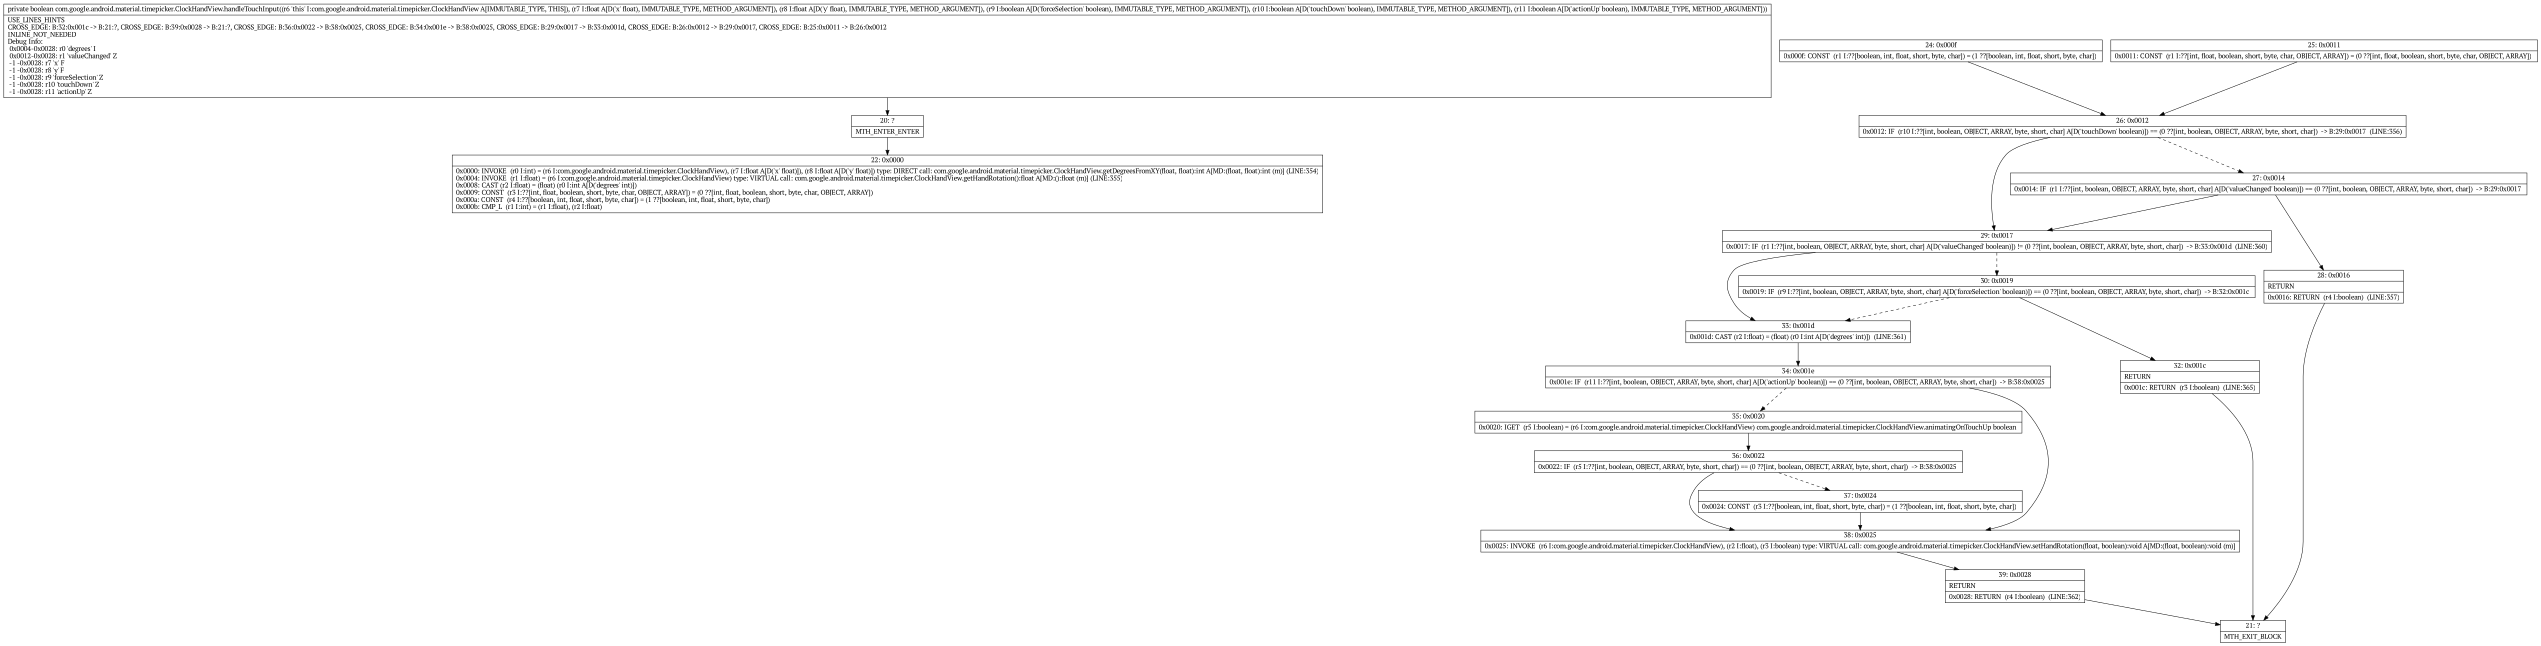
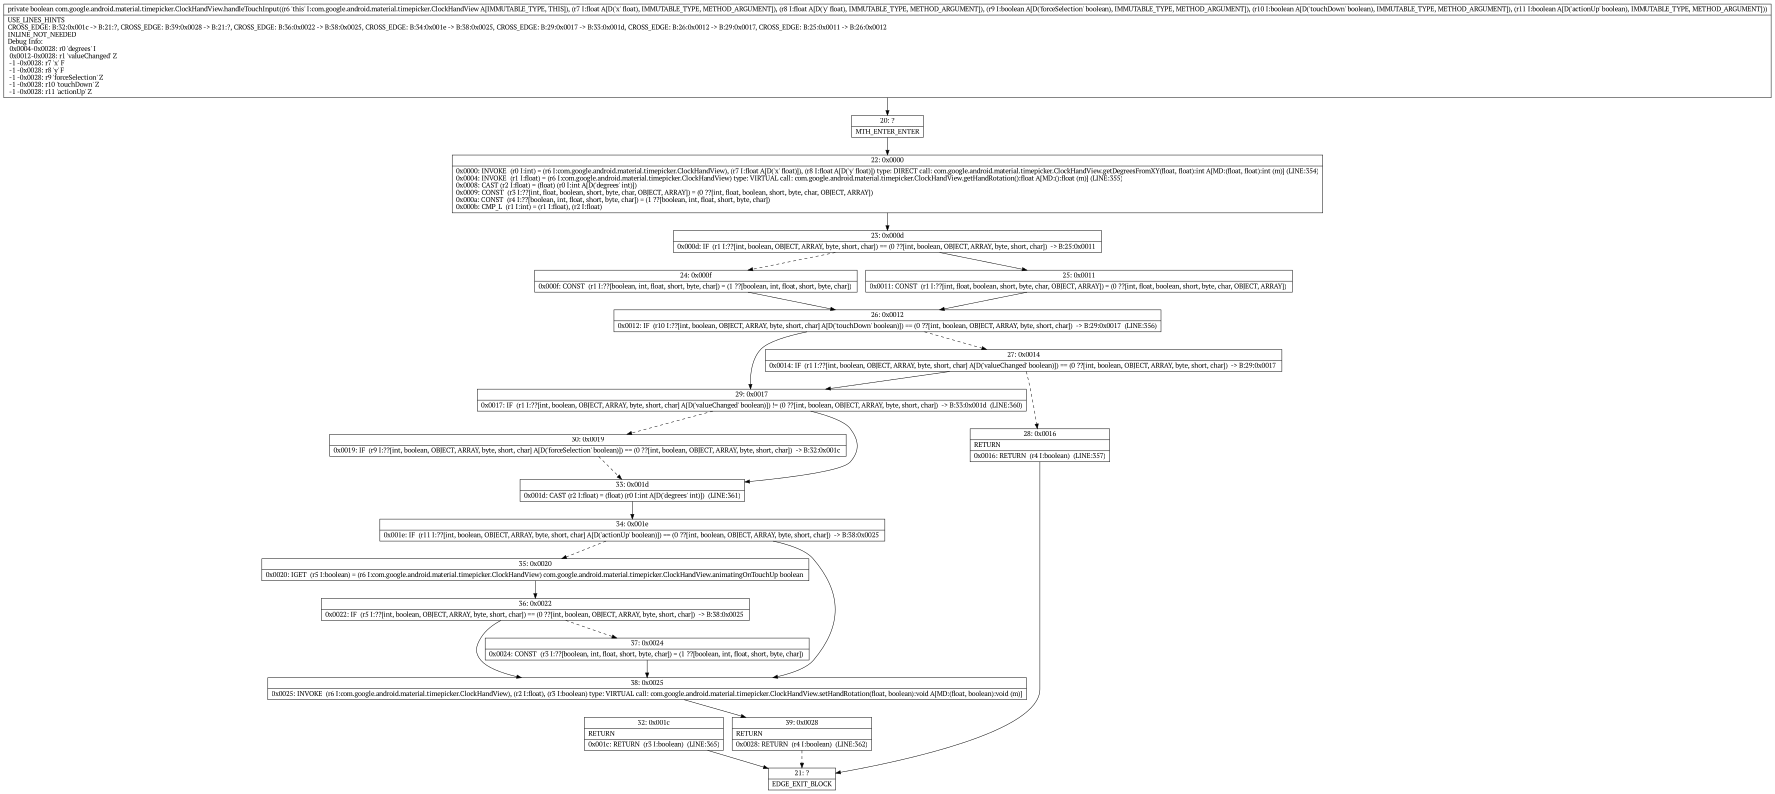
edge "27: 0x0014" -> "28: 0x0016": style solid -> dashed
node "23: 0x000d": added
edge "30: 0x0019" -> "32: 0x001c": removed
edge "39: 0x0028" -> "21: ?": style solid -> dashed
node "21: ?": text "MTH_EXIT_BLOCK" -> "EDGE_EXIT_BLOCK"
